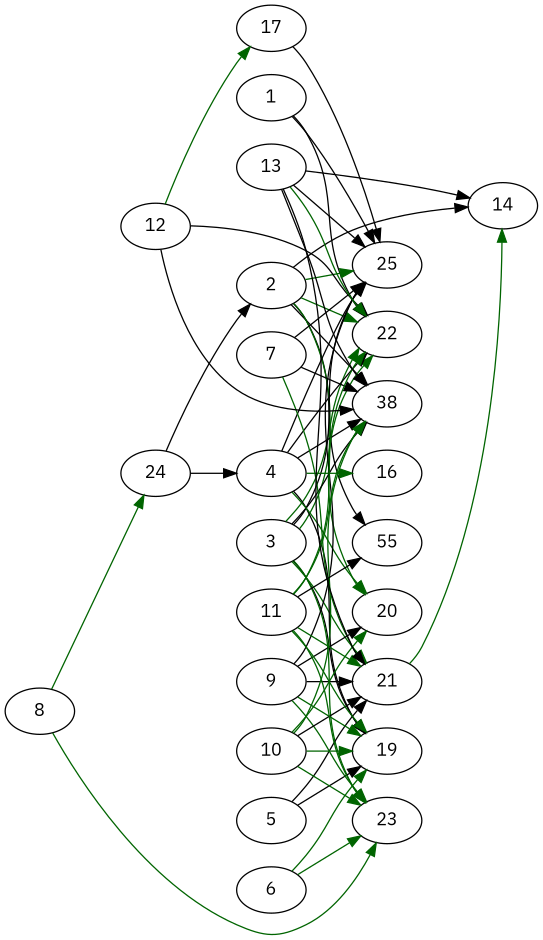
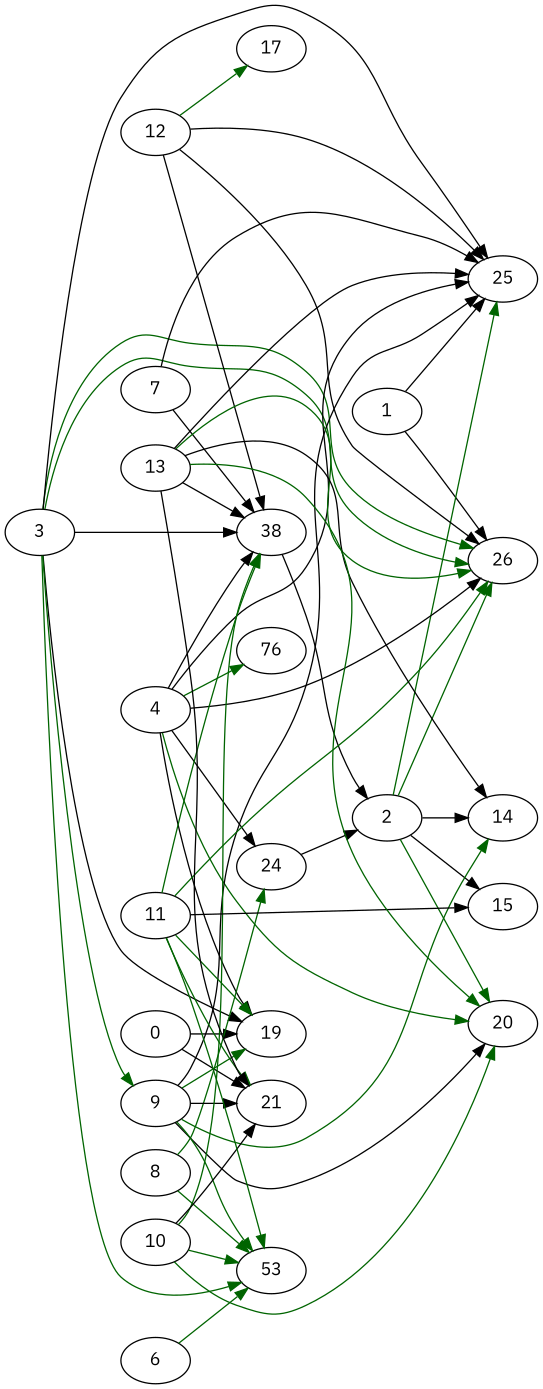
edge "17" -> "25": now "12" -> "25"
node "22": label "22" -> "26"
edge "2" -> "38": reversed
edge "21" -> "14": now "9" -> "14"
edge "24" -> "4": reversed
node "16": label "16" -> "76"
edge "7" -> "21": removed
node "55": label "55" -> "15"
edge "3" -> "21": now "3" -> "9"
edge "13" -> "20": added
edge "10" -> "19": removed
node "5": label "5" -> "0"
node "23": label "23" -> "53"
edge "6" -> "19": removed
